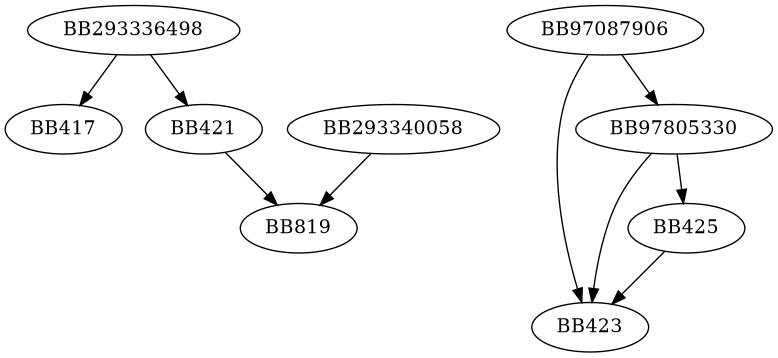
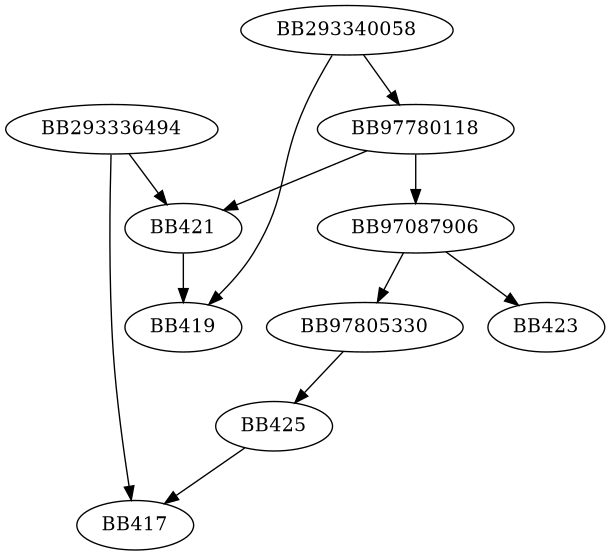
node "BB293336498": label "BB293336498" -> "BB293336494"
node "BB97780118": added
edge "BB97805330" -> "BB423": removed
node "BB819": label "BB819" -> "BB419"
edge "BB425" -> "BB423": now "BB425" -> "BB417"
